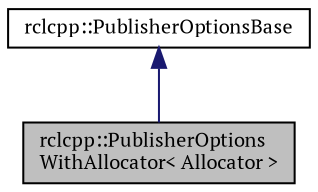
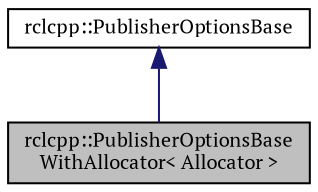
node "rclcpp::PublisherOptions WithAllocator< Allocator >": label "rclcpp::PublisherOptions WithAllocator< Allocator >" -> "rclcpp::PublisherOptionsBase WithAllocator< Allocator >"
